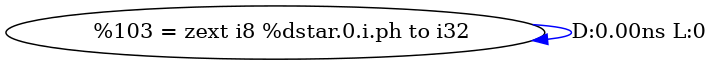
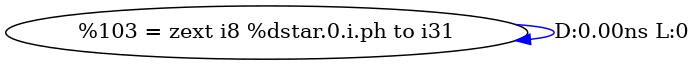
node "%103 = zext i8 %dstar.0.i.ph to i32": label "%103 = zext i8 %dstar.0.i.ph to i32" -> "%103 = zext i8 %dstar.0.i.ph to i31"
